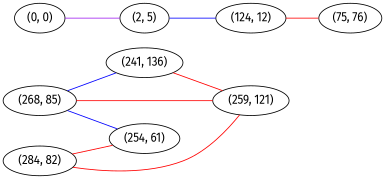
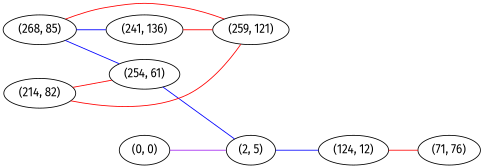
node "(75, 76)": label "(75, 76)" -> "(71, 76)"
edge "(254, 61)" -- "(2, 5)": added
node "(284, 82)": label "(284, 82)" -> "(214, 82)"
